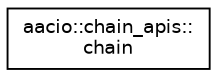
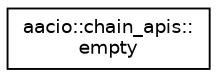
node "aacio::chain_apis:: chain": label "aacio::chain_apis:: chain" -> "aacio::chain_apis:: empty"
